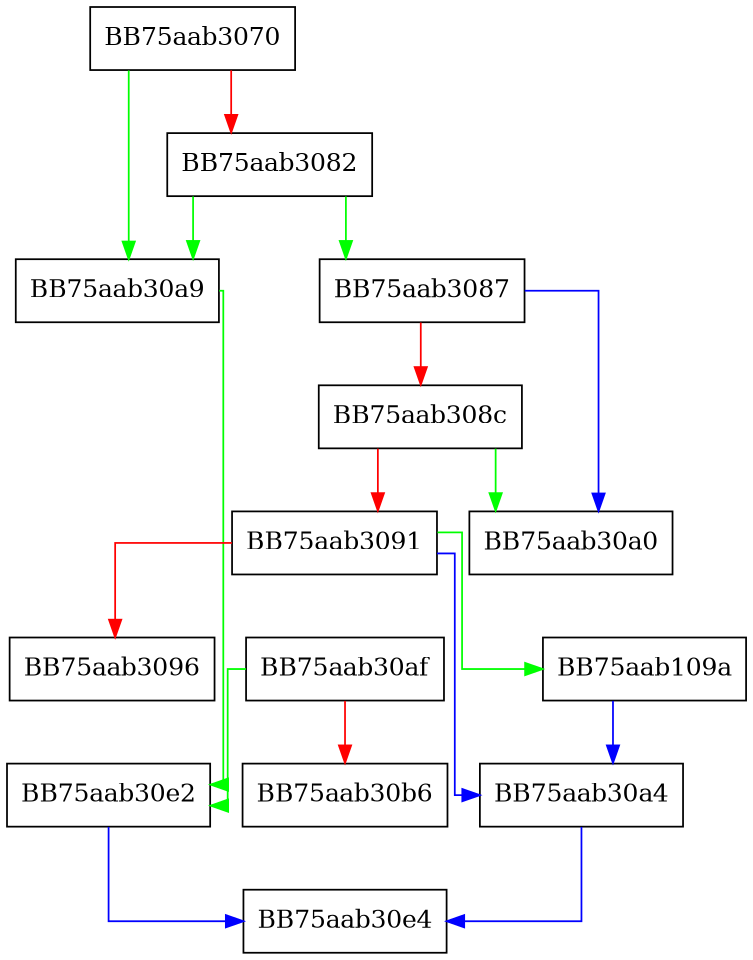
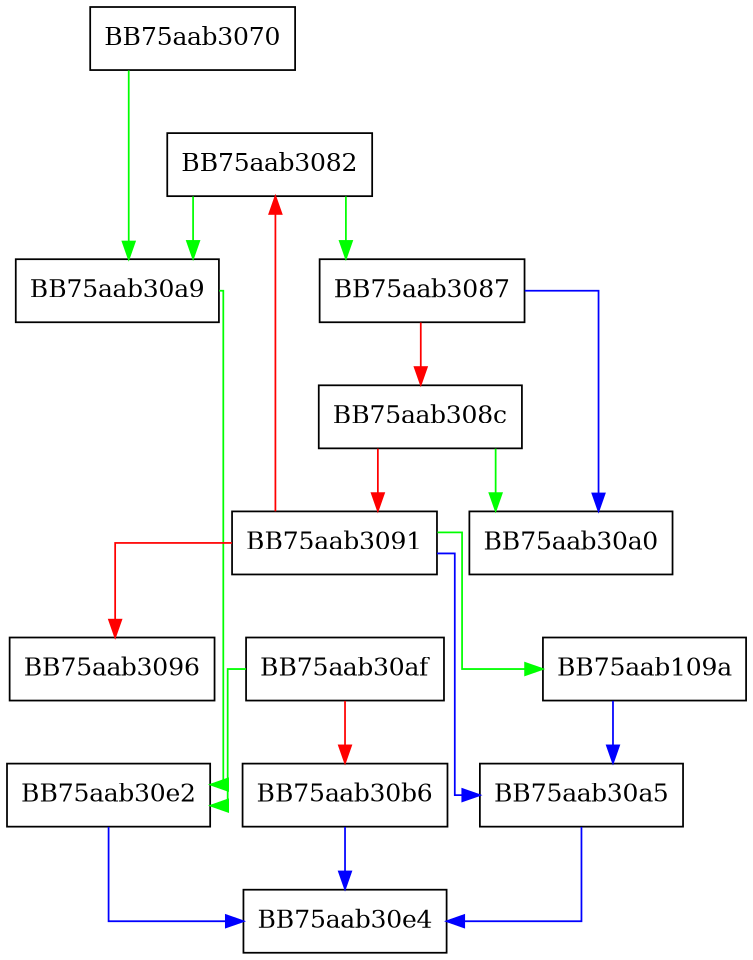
edge "BB75aab3070" -> "BB75aab3082": now "BB75aab3091" -> "BB75aab3082"
node "BB75aab30a4": label "BB75aab30a4" -> "BB75aab30a5"
edge "BB75aab30b6" -> "BB75aab30e4": added
